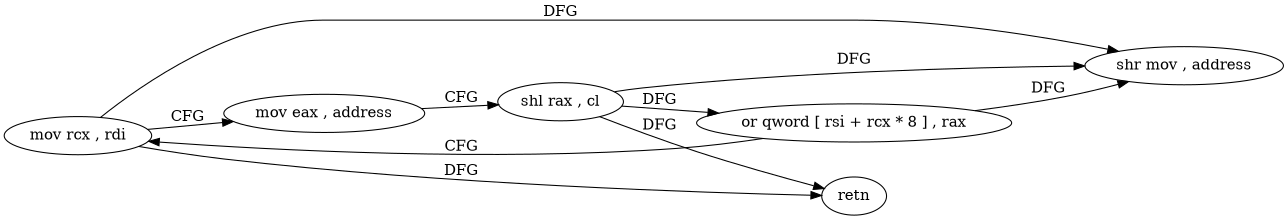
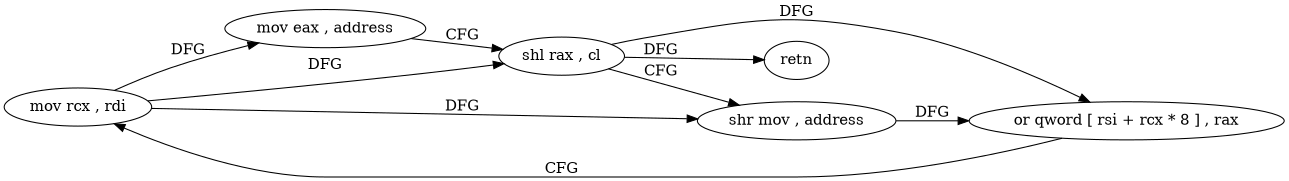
edge "shl rax , cl" -> "shr mov , address": label "DFG" -> "CFG"
edge "or qword [ rsi + rcx * 8 ] , rax" -> "shr mov , address": reversed
edge "mov rcx , rdi" -> "mov eax , address": label "CFG" -> "DFG"
edge "mov rcx , rdi" -> "retn": now "mov rcx , rdi" -> "shl rax , cl"
